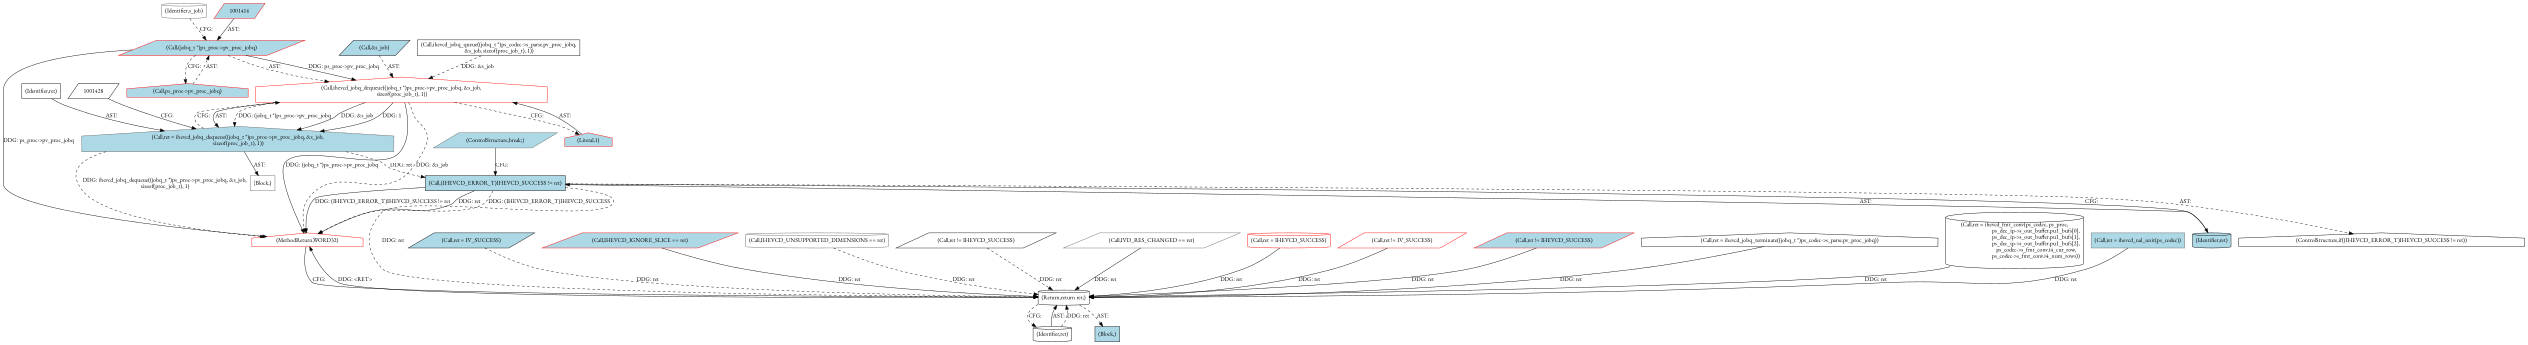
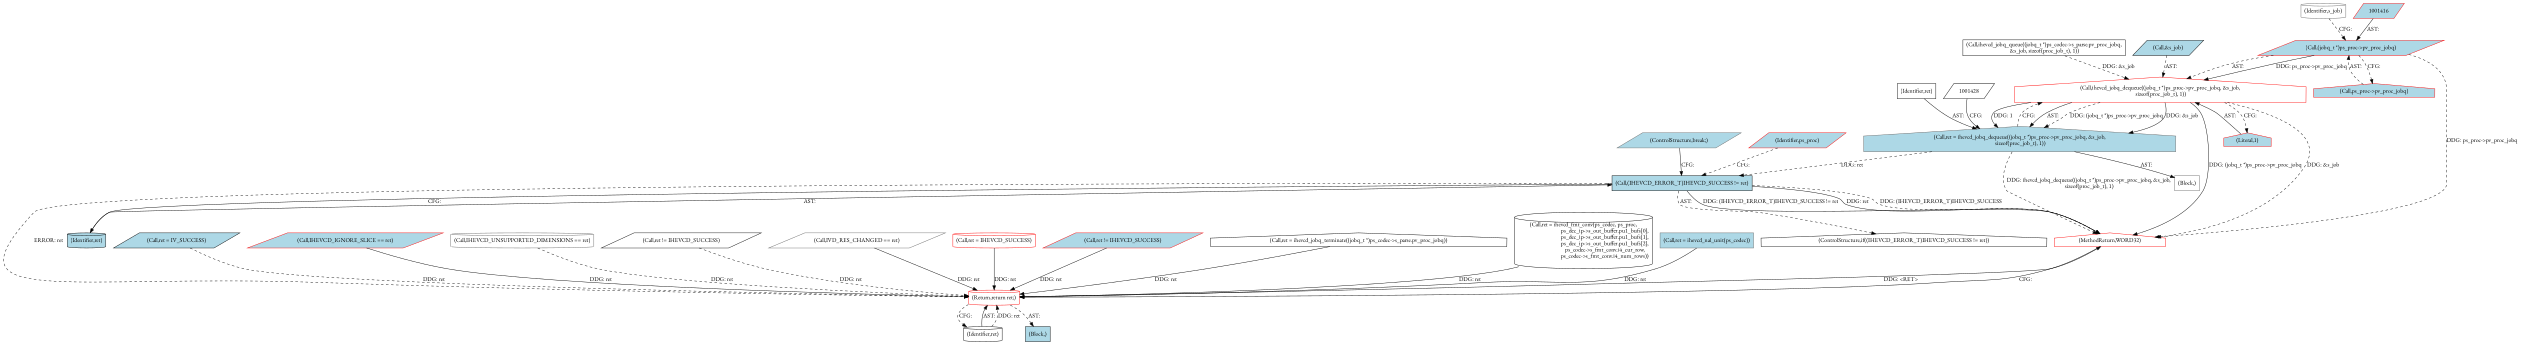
node "(Identifier,ps_proc)": added
edge "(Call,(jobq_t *)ps_proc->pv_proc_jobq)" -> "(MethodReturn,WORD32)": style solid -> dashed
edge "(Call,(IHEVCD_ERROR_T)IHEVCD_SUCCESS != ret)" -> "(Return,return ret;)": label "DDG: ret" -> "ERROR: ret"
node "(Call,ret != IV_SUCCESS)": removed
node "(Return,return ret;)": color black -> red
